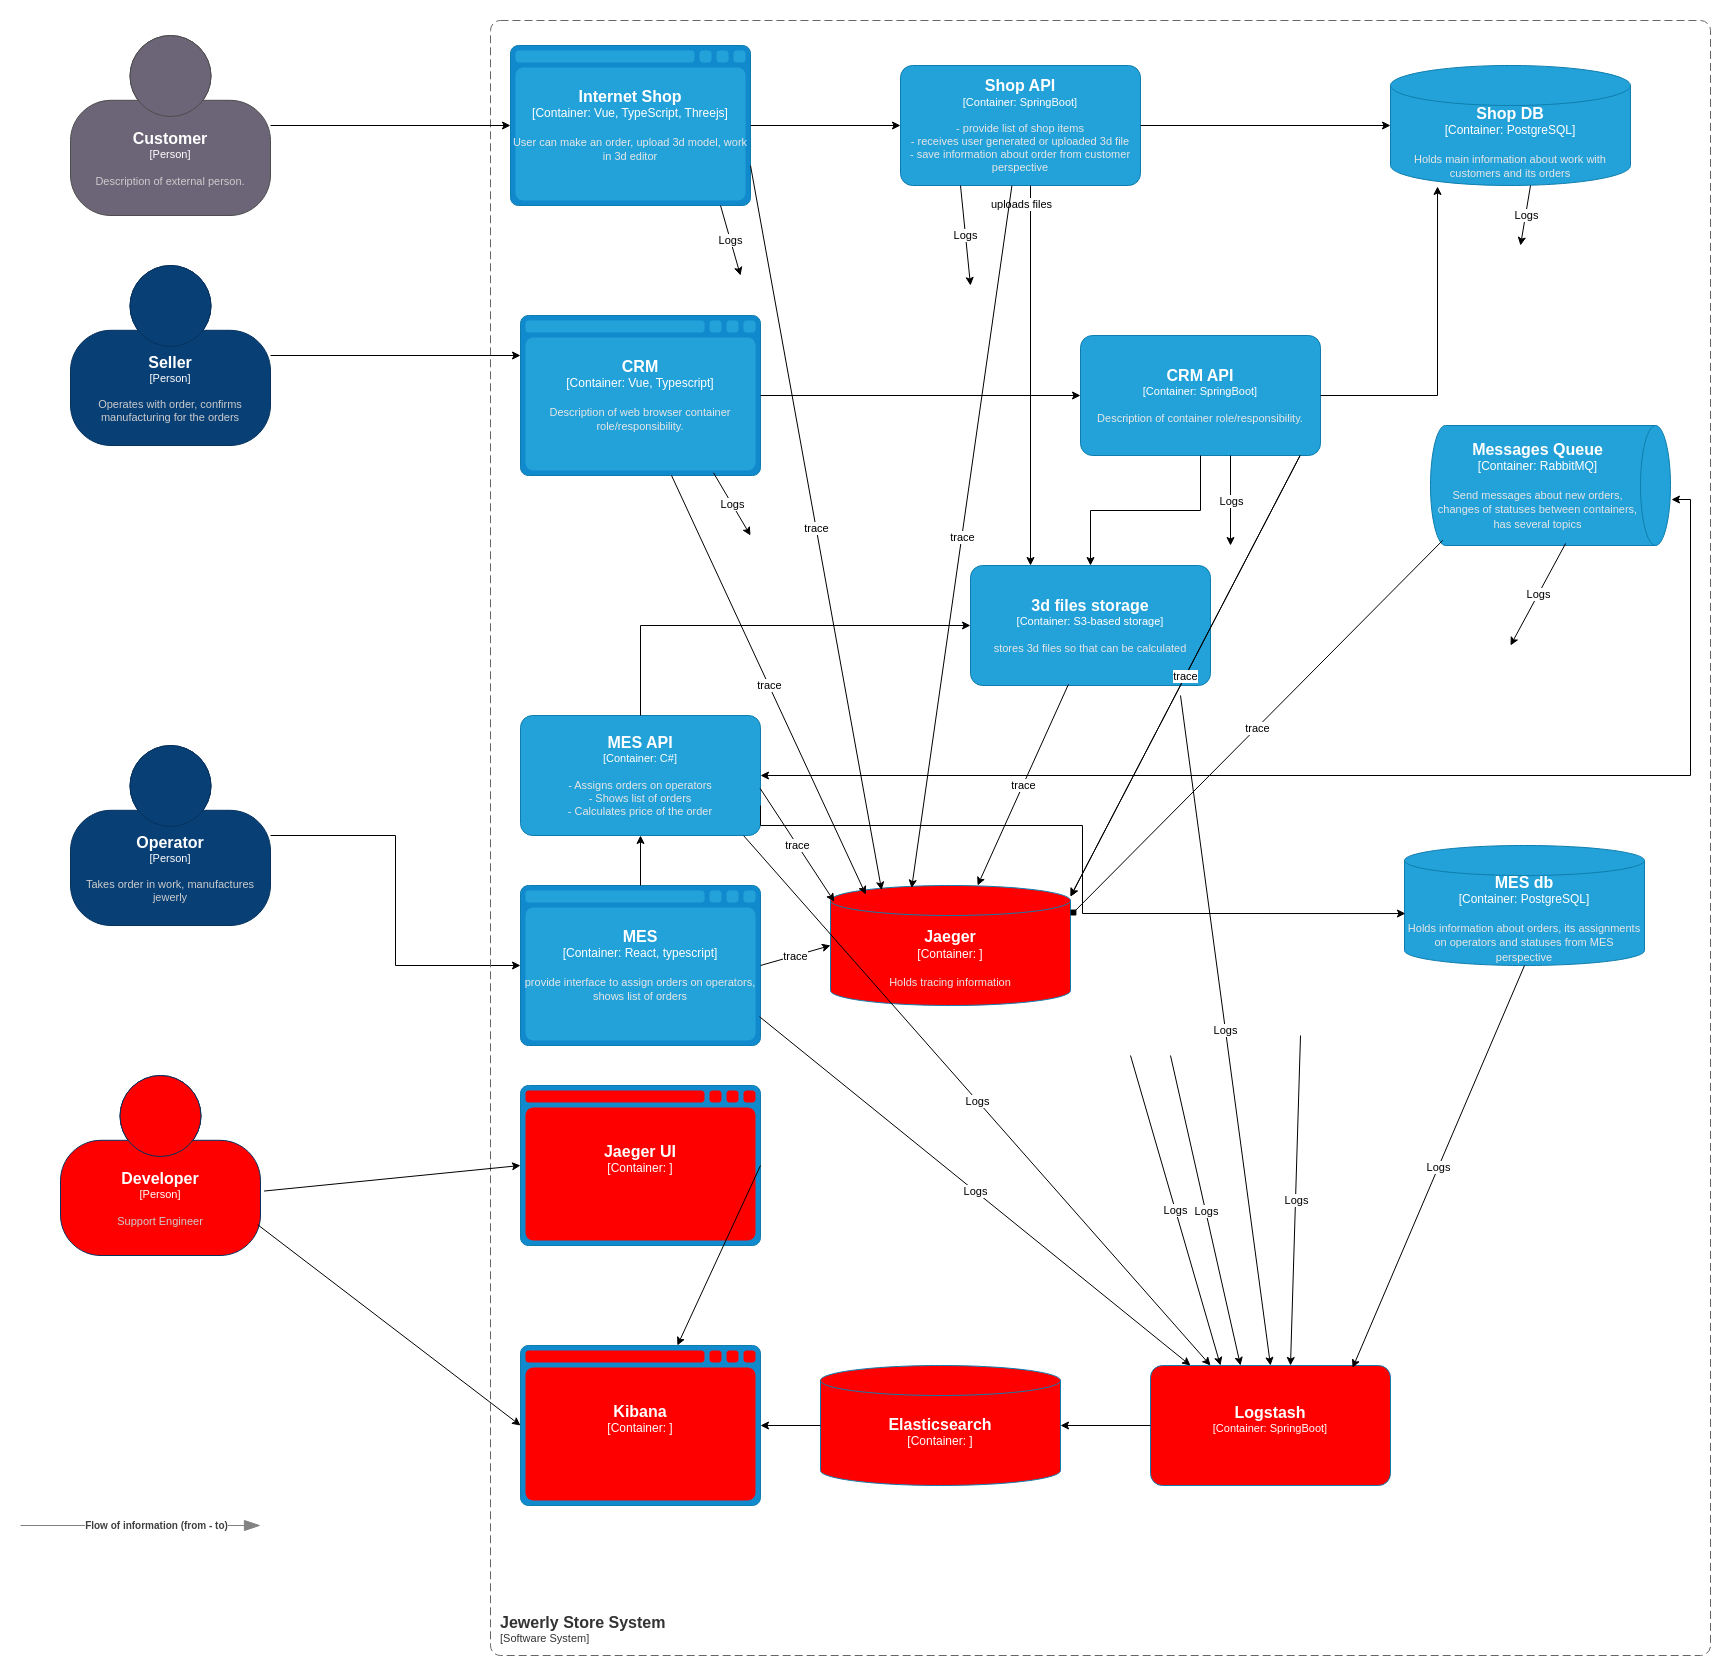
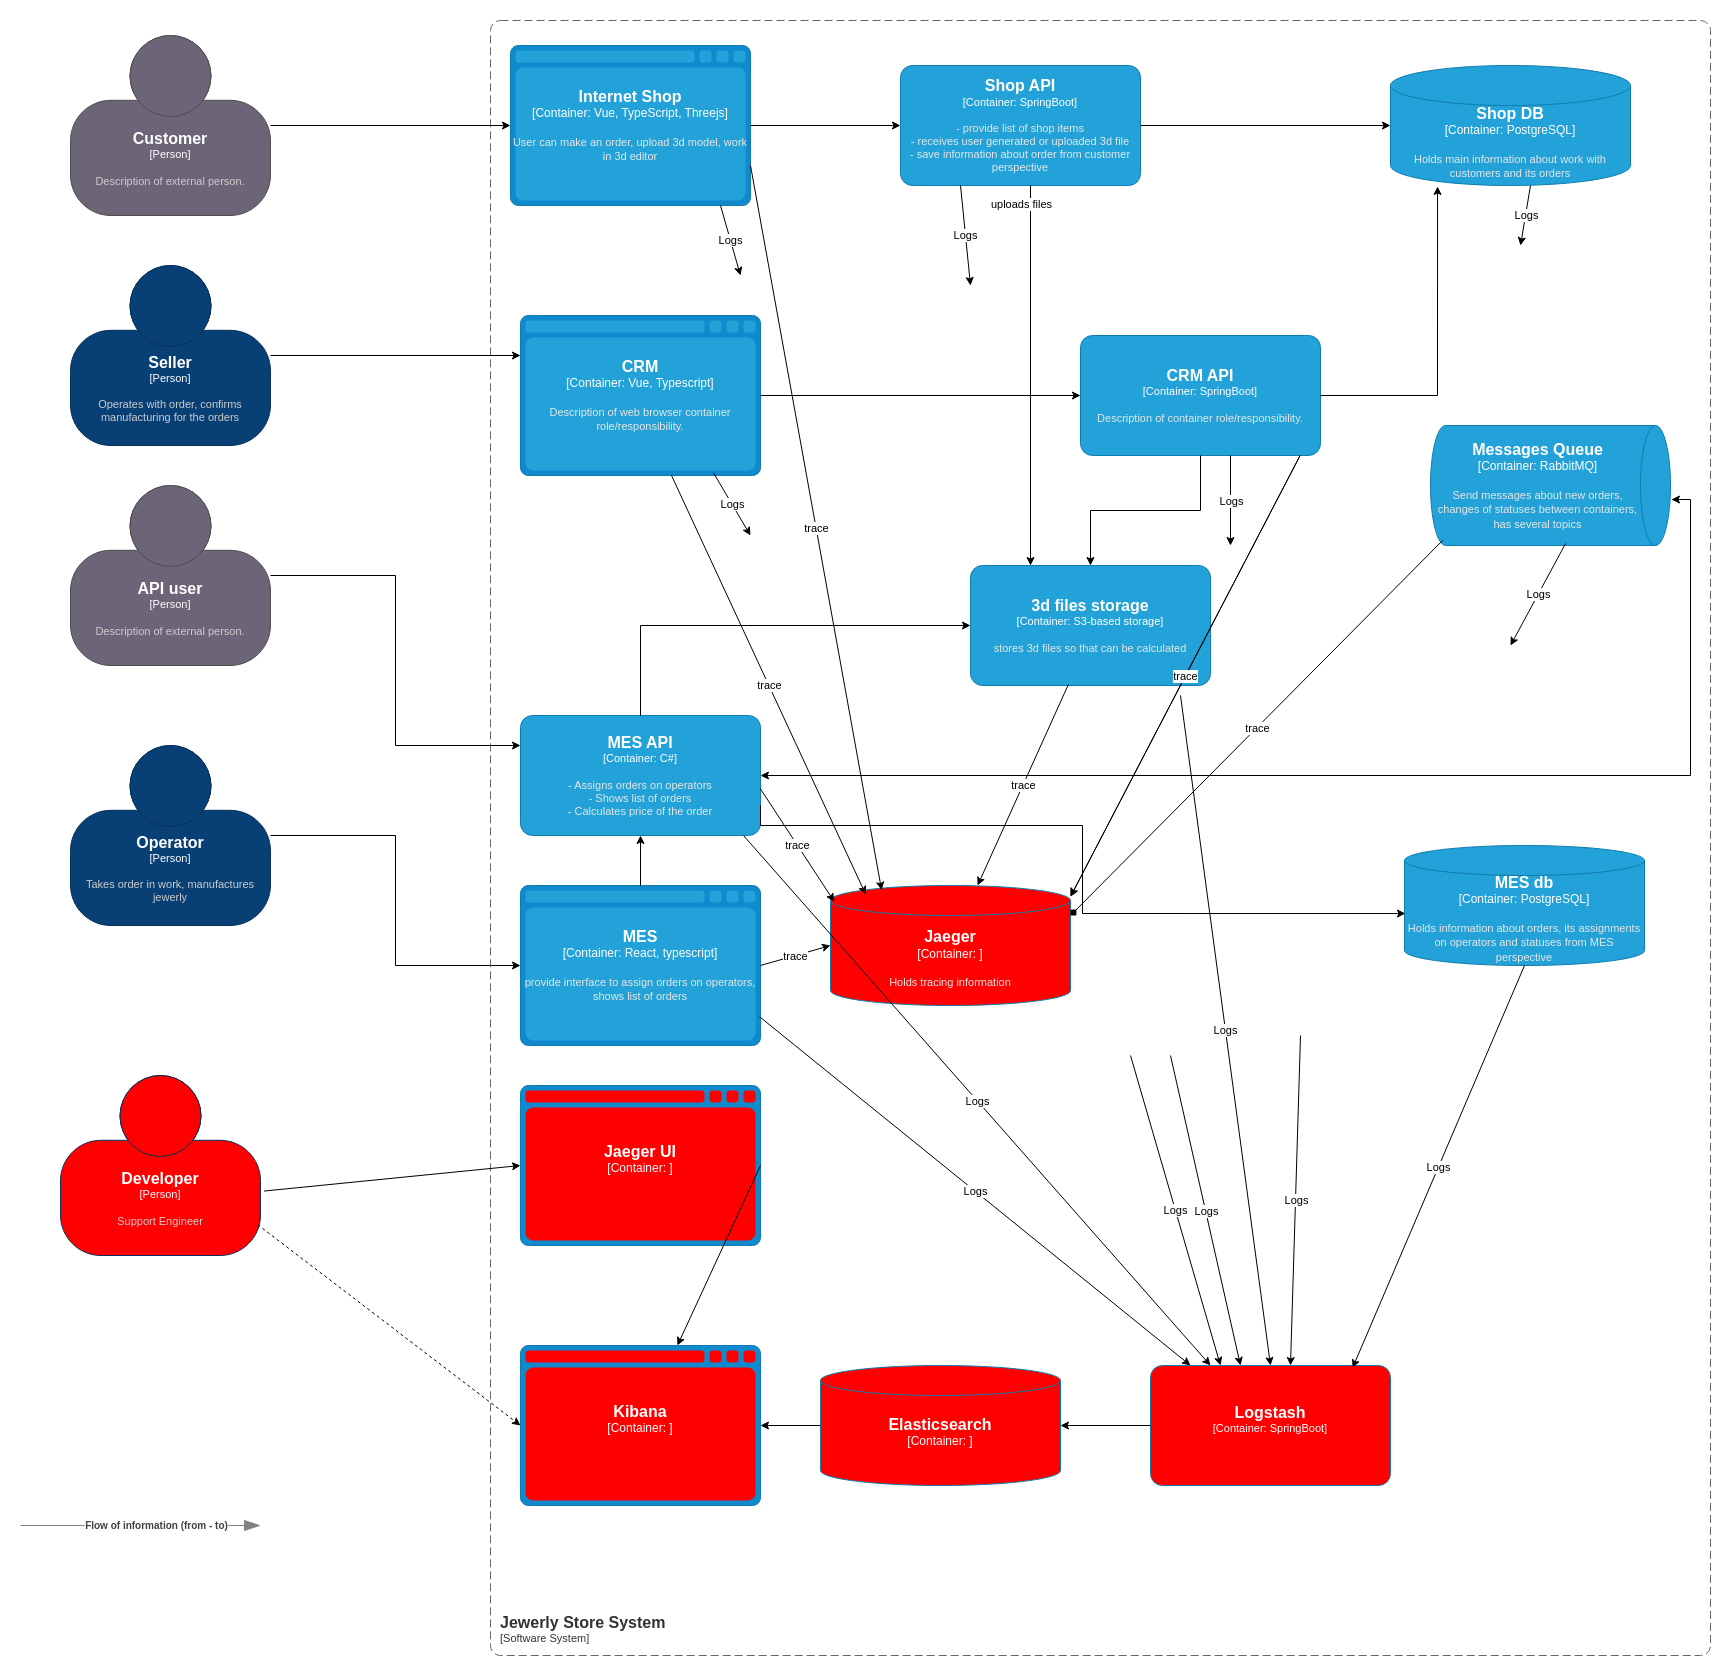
edge "Shop API [Container: SpringBoot] - provide list of shop items - receives user generated or uploaded 3d file - save information about order from customer perspective" -> "Jaeger [Container: ] Holds tracing information": removed, label "trace"
node "API user [Person] Description of external person.": added
edge "API user [Person] Description of external person." -> "MES API [Container: C#] - Assigns orders on operators - Shows list of orders - Calculates price of the order": added
edge "Developer [Person] Support Engineer" -> "Kibana [Container: ]": style solid -> dashed
